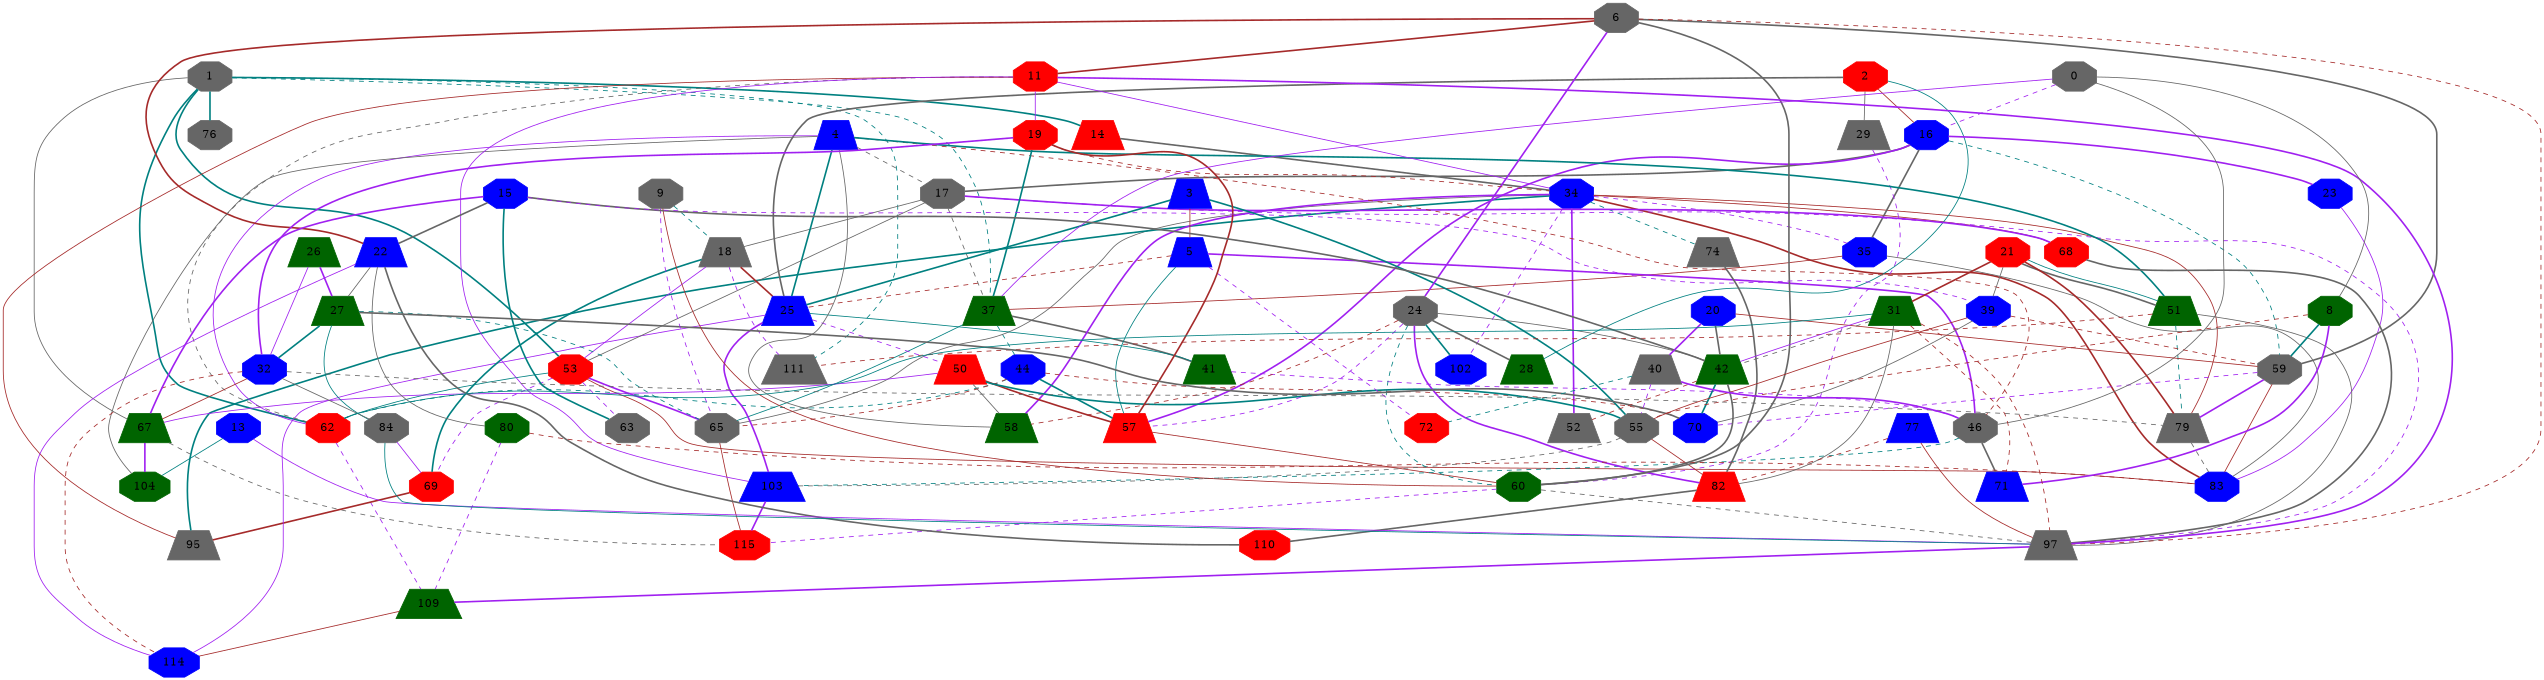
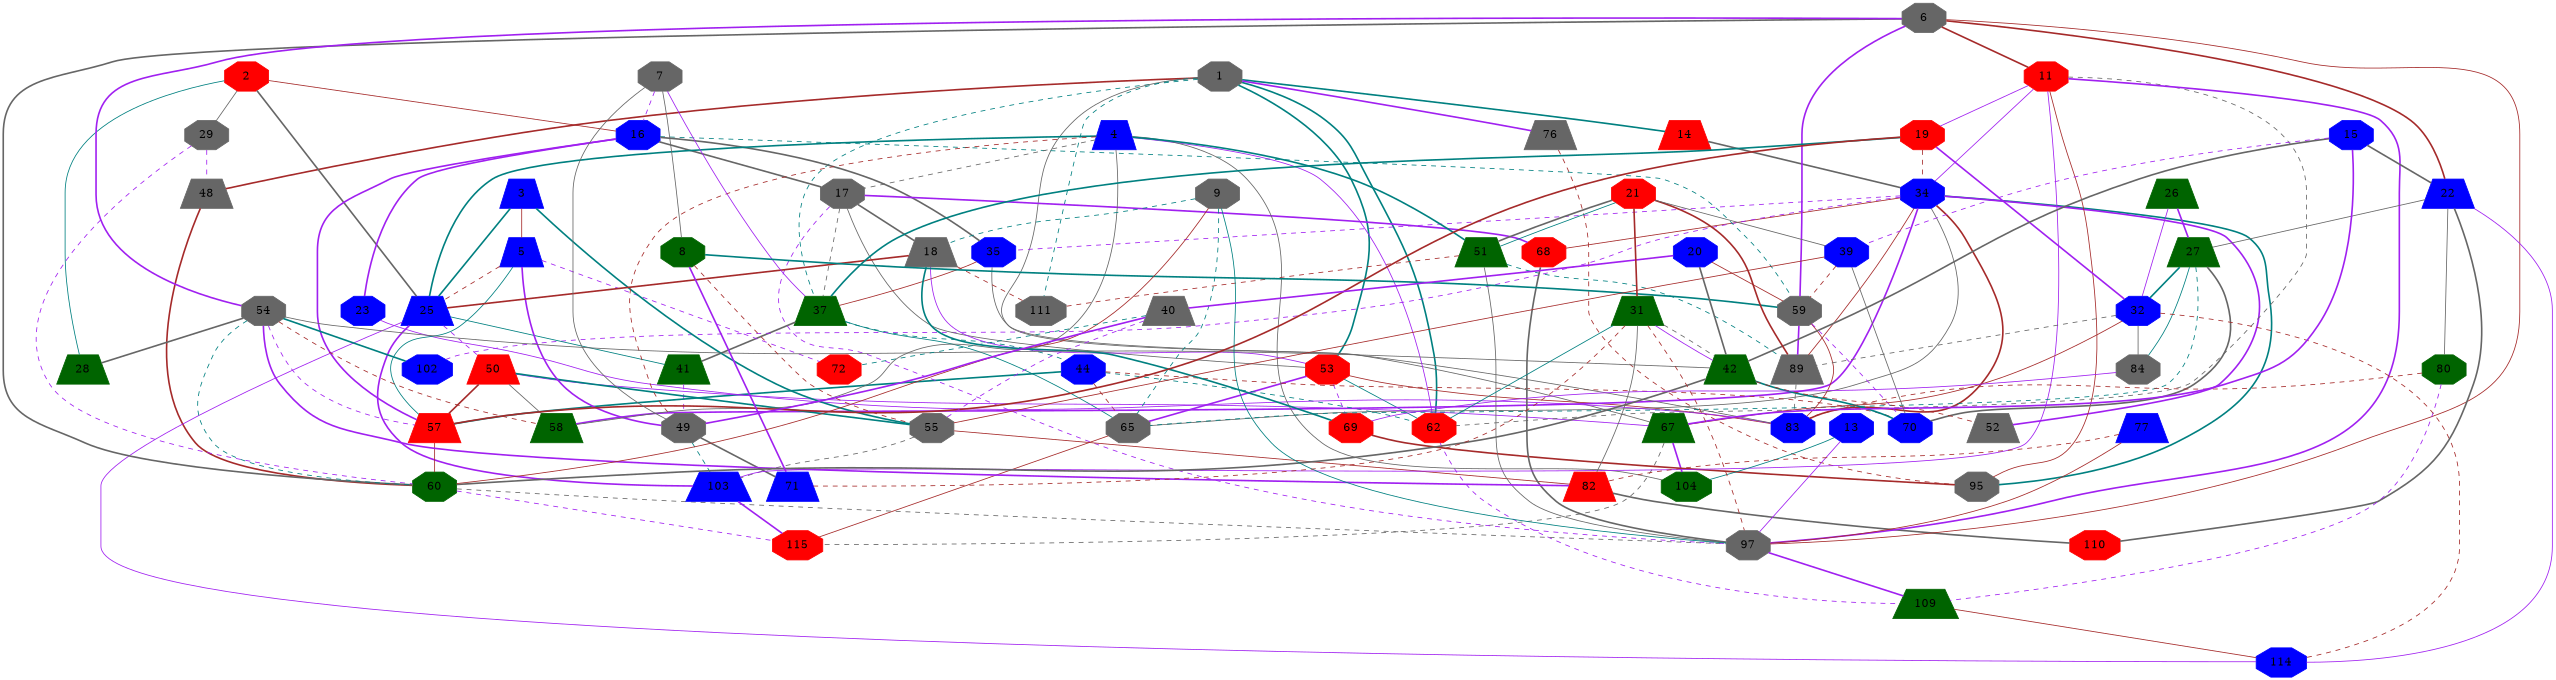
edge "6" -- "59": color gray40 -> purple
node "0": label "0" -> "7"
edge "6" -- "97": style dashed -> solid
edge "1" -- "76": color teal -> purple
node "76": shape octagon -> trapezium
node "29": shape trapezium -> octagon
node "48": added
edge "17" -- "18": style solid -> bold
node "74": removed
node "24": label "24" -> "54"
edge "18" -- "111": color purple -> brown
edge "9" -- "65": color purple -> teal
node "111": shape trapezium -> octagon
edge "76" -- "95": added
node "63": removed
node "46": label "46" -> "49"
node "79": label "79" -> "89"
edge "84" -- "97": now "9" -- "97"
node "95": shape trapezium -> octagon
node "97": shape trapezium -> octagon
